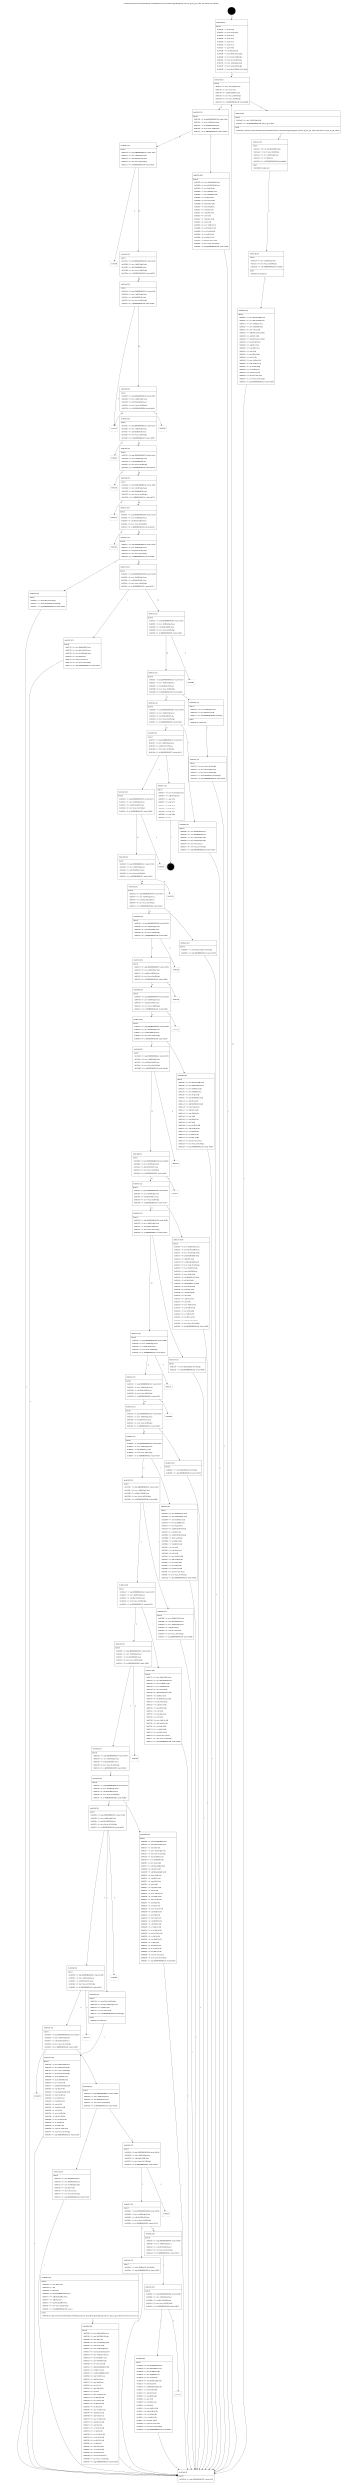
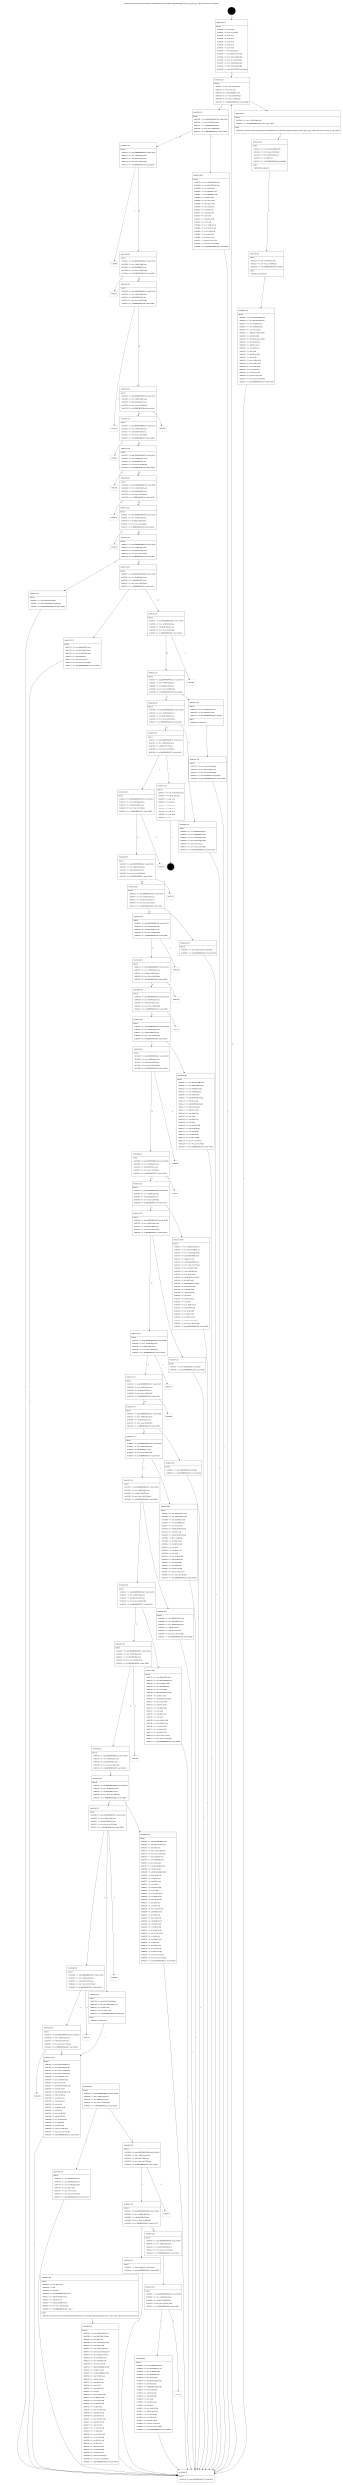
node "0x401b70": added
edge "0x4012fd [25]" -> "0x401746": now "0x4012fd [25]" -> "0x401316 [25]"
edge "0x401636 [25]" -> "0x40164f [25]": now "0x401636 [25]" -> "0x4017eb [105]"
